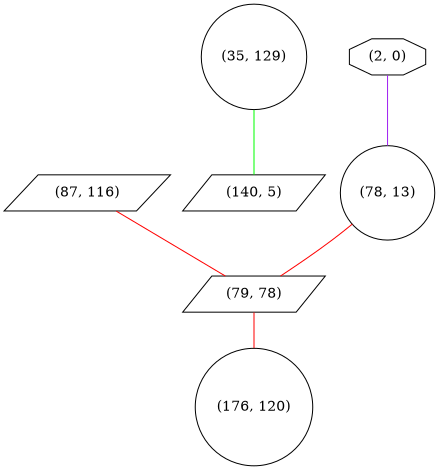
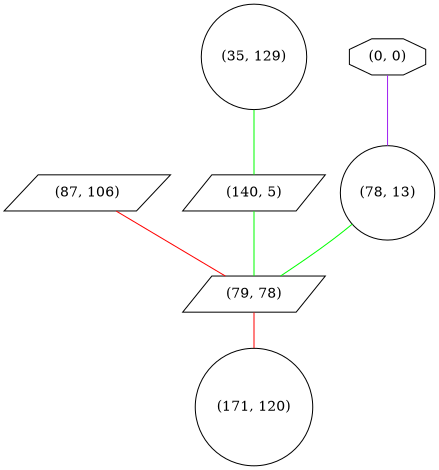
node "(2, 0)": label "(2, 0)" -> "(0, 0)"
node "(87, 116)": label "(87, 116)" -> "(87, 106)"
edge "(140, 5)" -- "(79, 78)": added
edge "(78, 13)" -- "(79, 78)": color red -> green
node "(176, 120)": label "(176, 120)" -> "(171, 120)"
